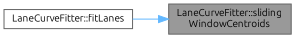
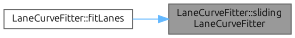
node "LaneCurveFitter::sliding WindowCentroids": label "LaneCurveFitter::sliding WindowCentroids" -> "LaneCurveFitter::sliding LaneCurveFitter"
